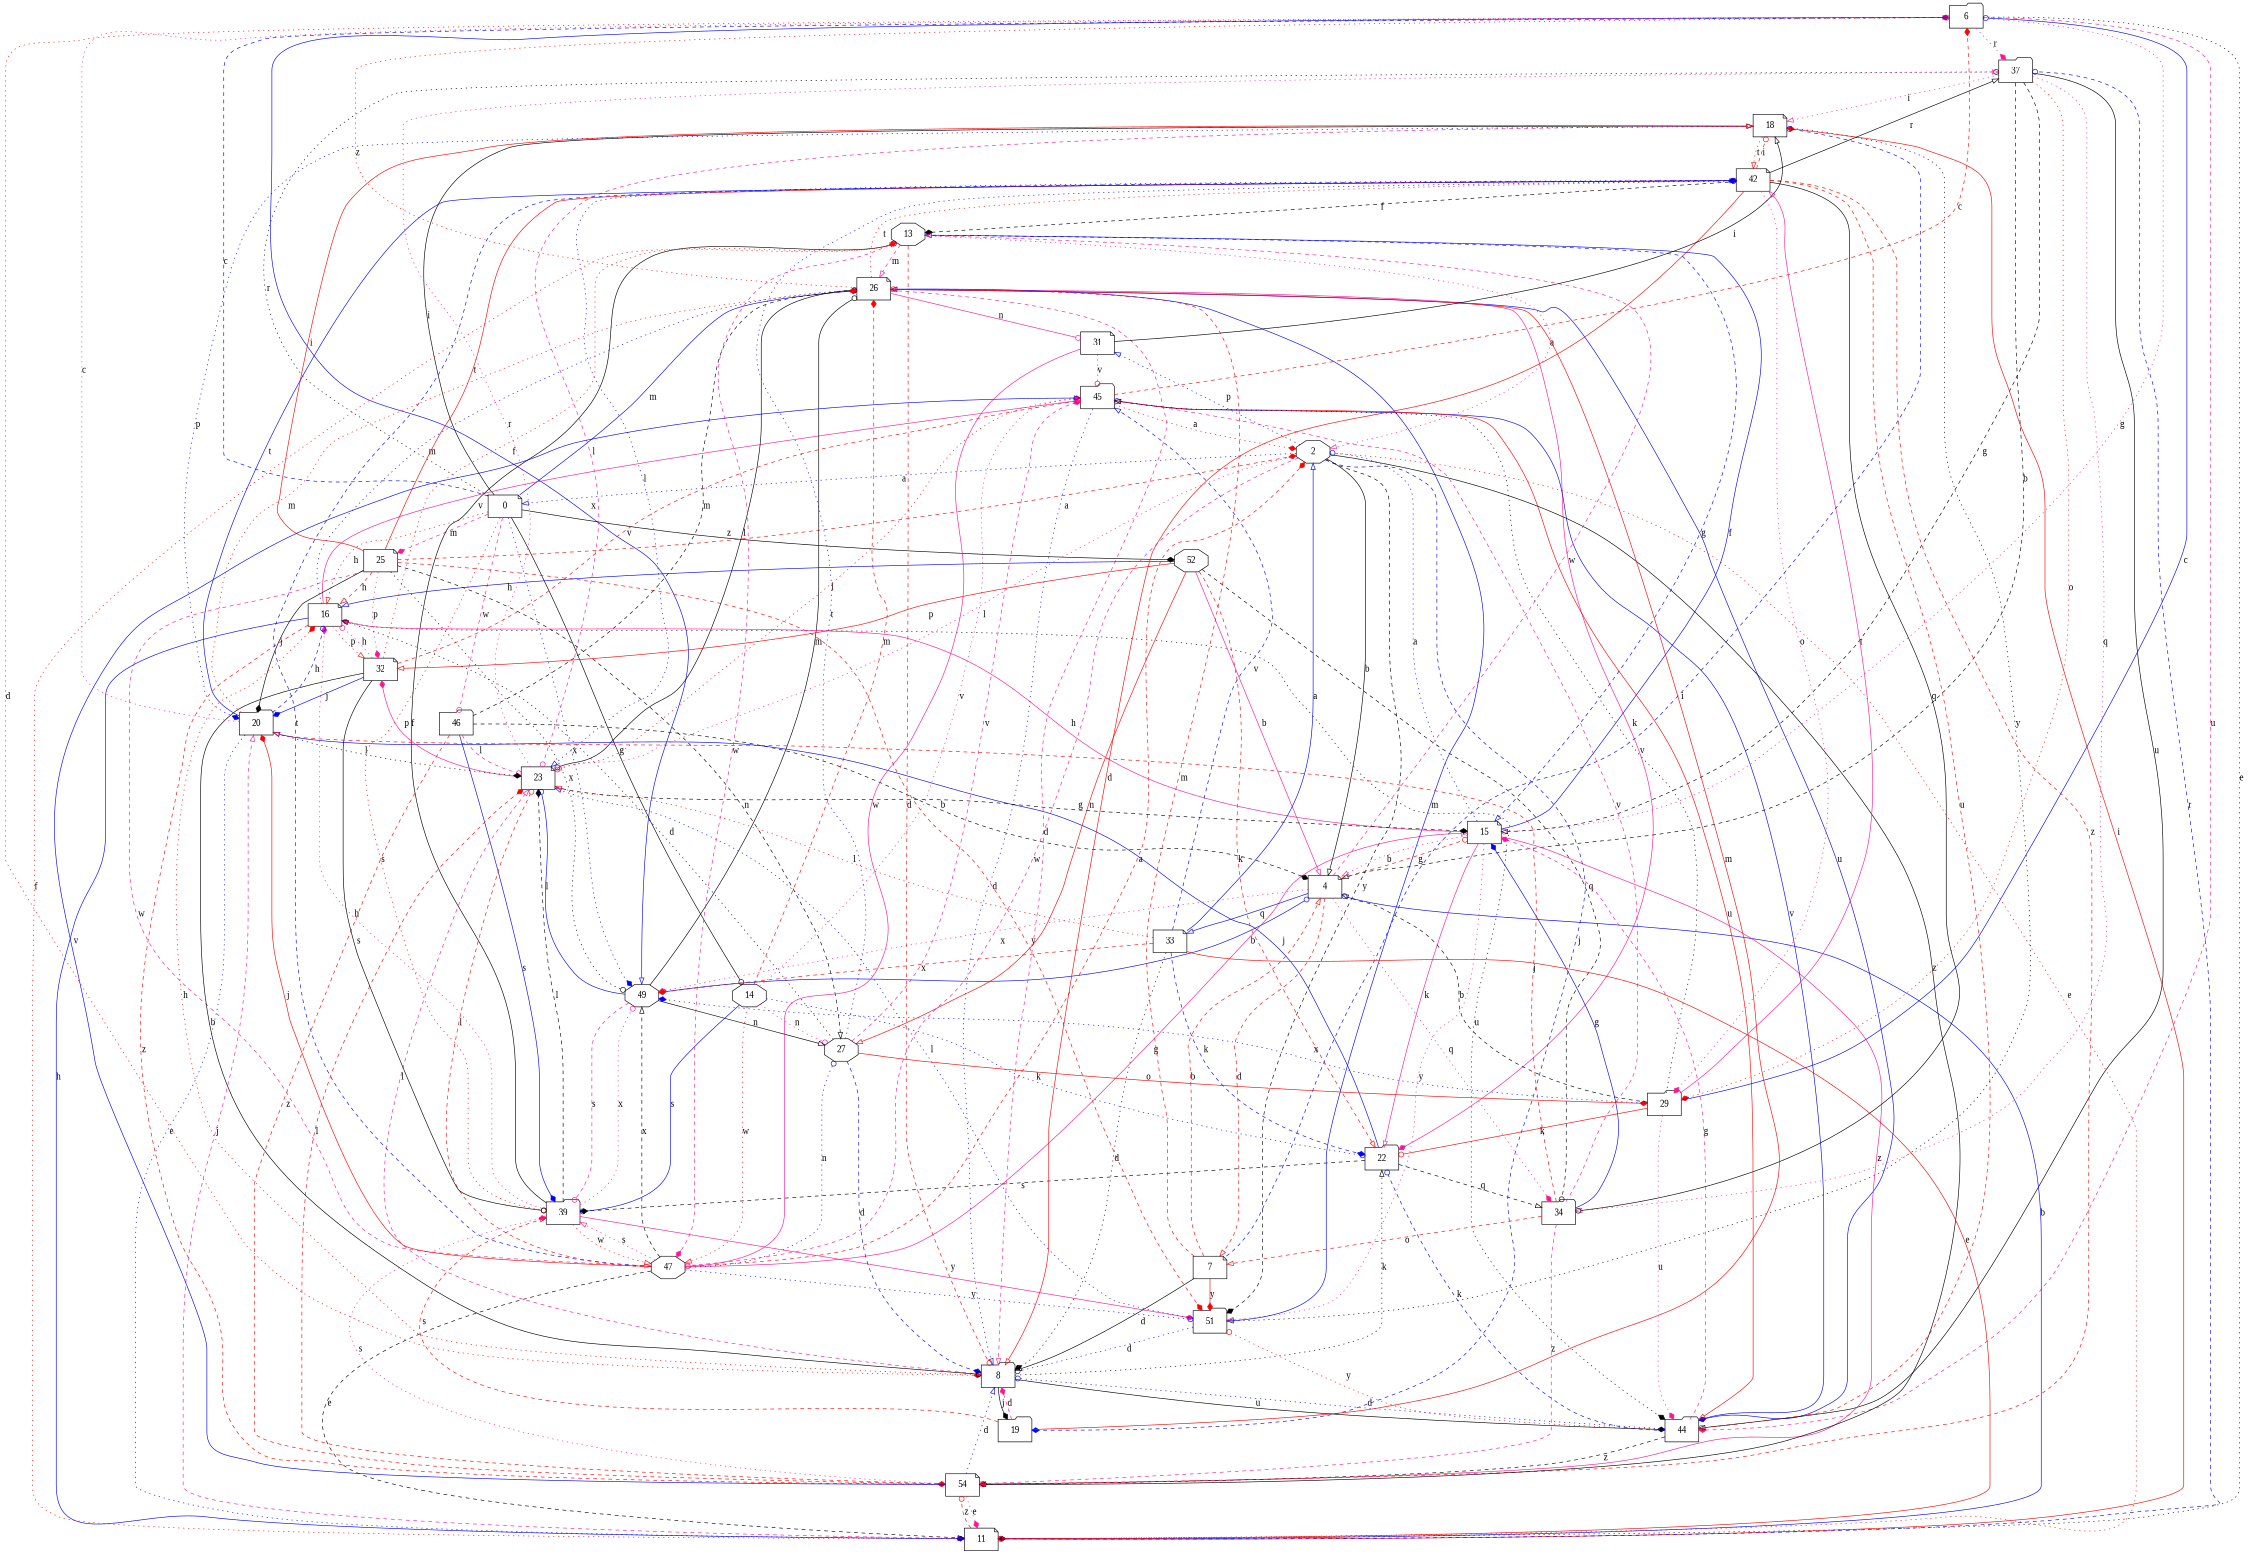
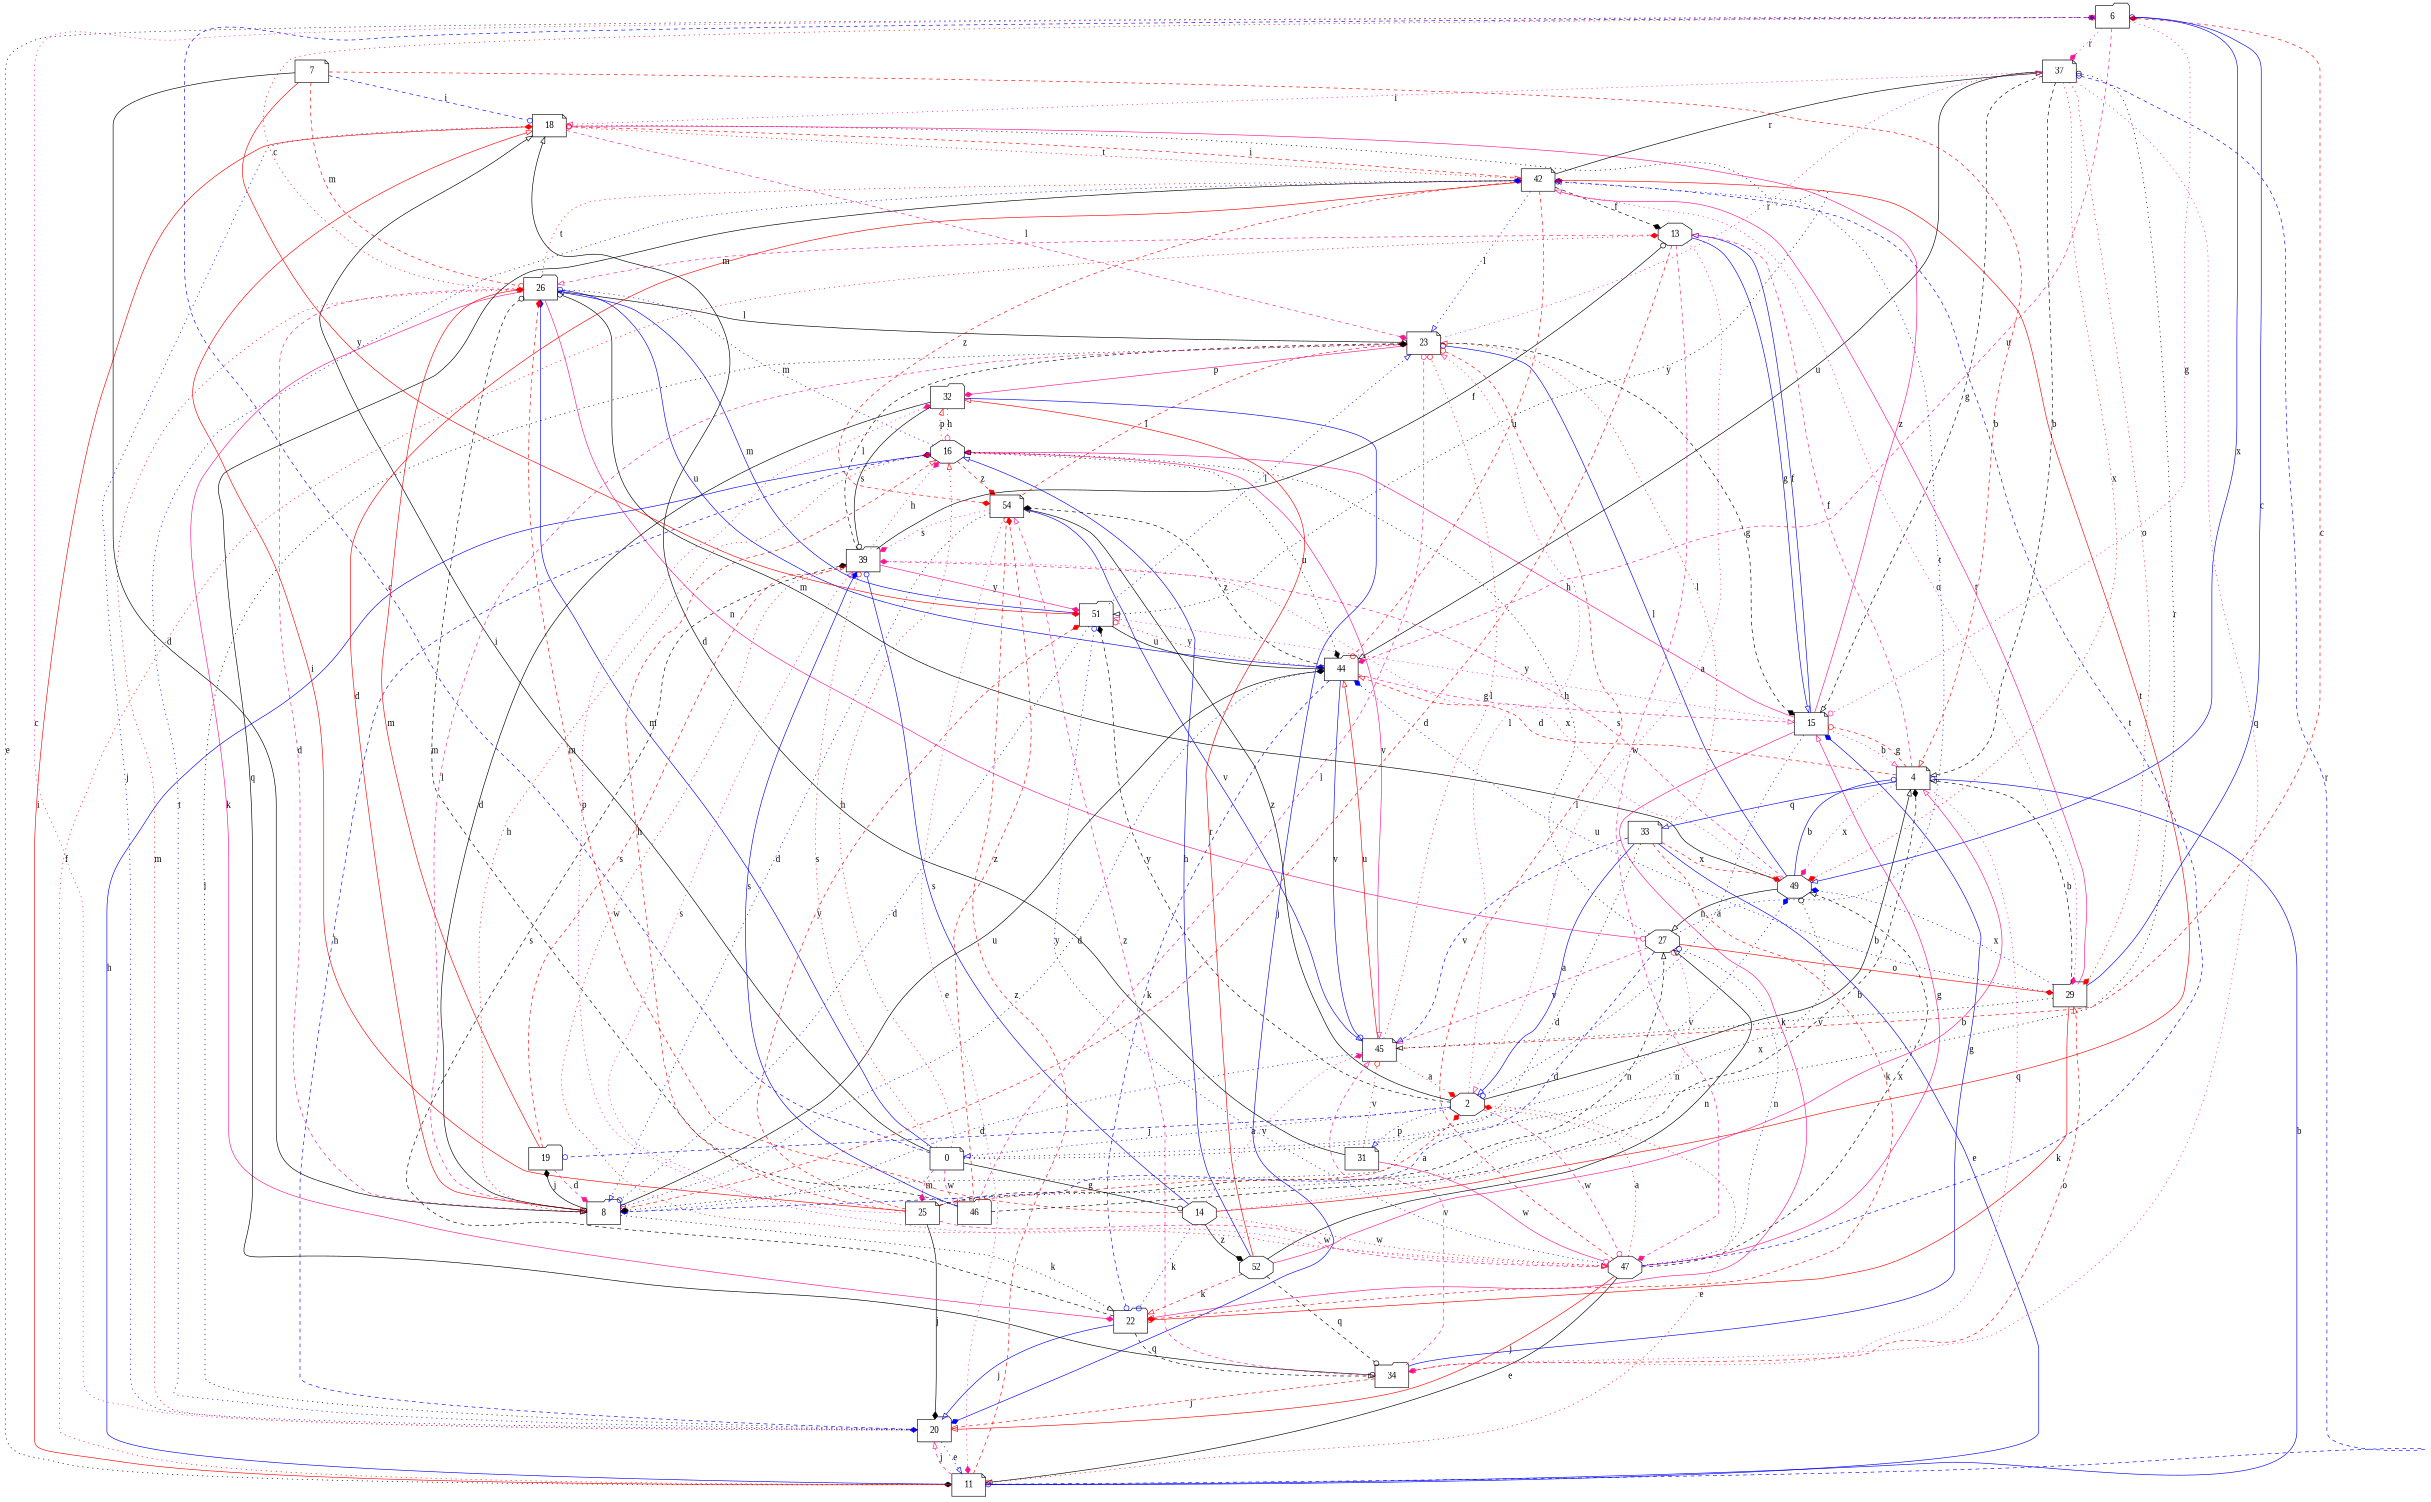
node "37": shape folder -> note
edge "6" -> "8": removed, label "d"
edge "26" -> "6": label "z" -> "c"
edge "18" -> "23": arrowhead odot -> diamond
edge "25" -> "42": now "14" -> "42"
edge "20" -> "42": style solid -> dotted
edge "31" -> "18": label "i" -> "d"
edge "13" -> "15": style dashed -> solid
node "26": shape note -> folder
edge "26" -> "31": now "26" -> "27"
edge "32" -> "13": removed, label "f"
node "45": shape folder -> note
edge "18" -> "20": label "p" -> "j"
edge "32" -> "45": removed, label "v"
edge "0" -> "52": now "14" -> "52"
edge "37" -> "49": added, label "x"
edge "4" -> "13": label "w" -> "f"
node "16": shape note -> octagon
edge "52" -> "32": label "p" -> "r"
edge "51" -> "44": added, label "u"
node "32": shape note -> folder
edge "27" -> "45": arrowhead diamond -> onormal
edge "0" -> "49": label "x" -> "v"
edge "27" -> "16": label "d" -> "h"
edge "52" -> "27": color red -> black
edge "47" -> "2": style dashed -> dotted
edge "32" -> "8": label "b" -> "d"
edge "4" -> "7": now "4" -> "44"
edge "2" -> "19": arrowhead diamond -> odot
edge "33" -> "22": color blue -> red
edge "49" -> "39": arrowhead odot -> diamond
edge "44" -> "15": arrowhead diamond -> onormal
edge "47" -> "20": arrowhead diamond -> onormal
edge "34" -> "7": now "34" -> "29"
edge "29" -> "44": color deeppink -> blue
edge "33" -> "11": color red -> blue
edge "16" -> "11": reversed
edge "15" -> "54": now "15" -> "18"
edge "47" -> "11": style dashed -> solid
